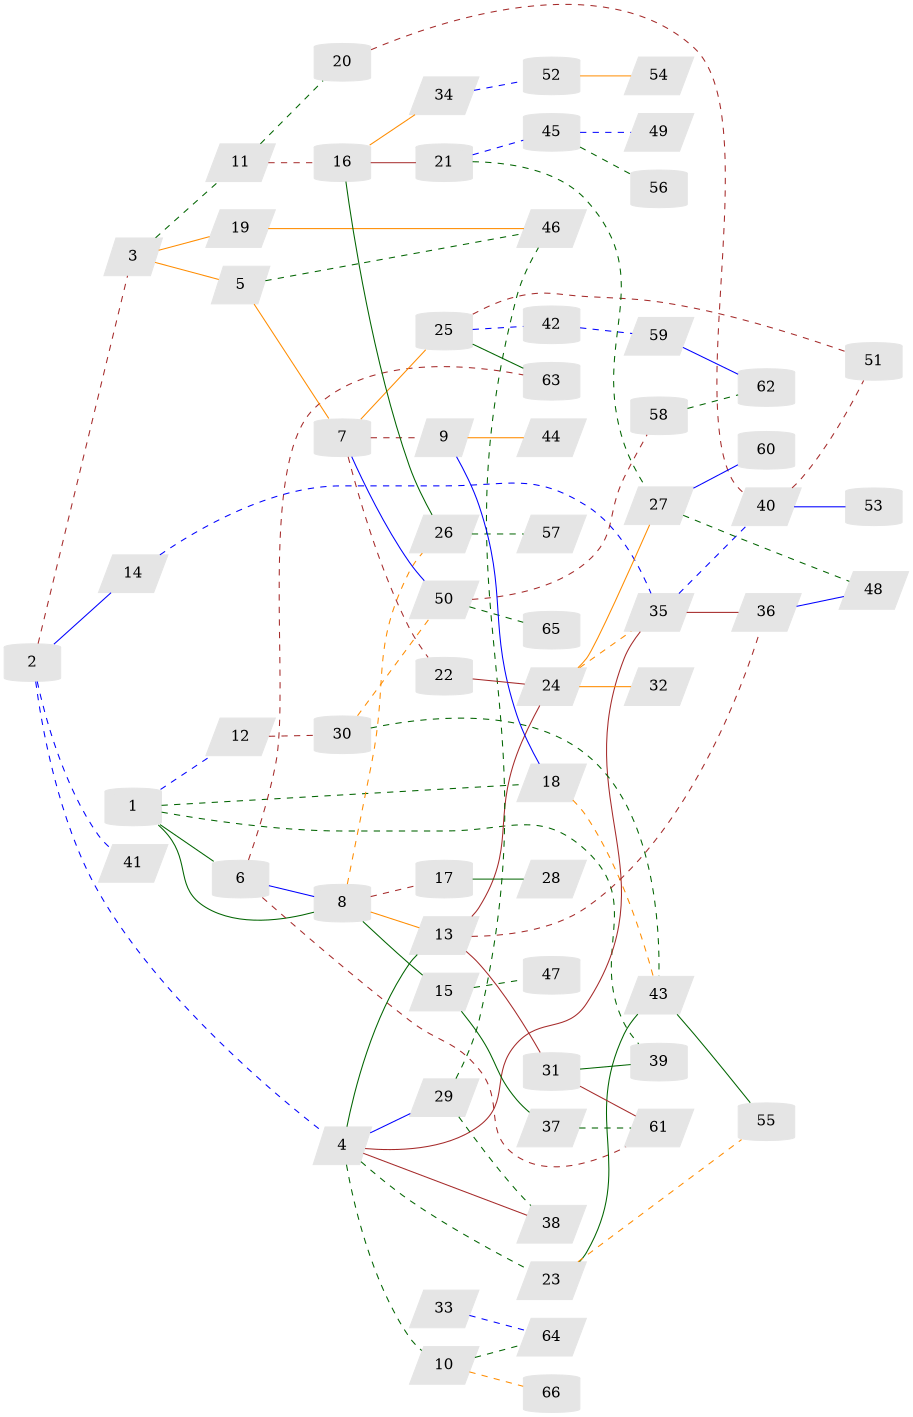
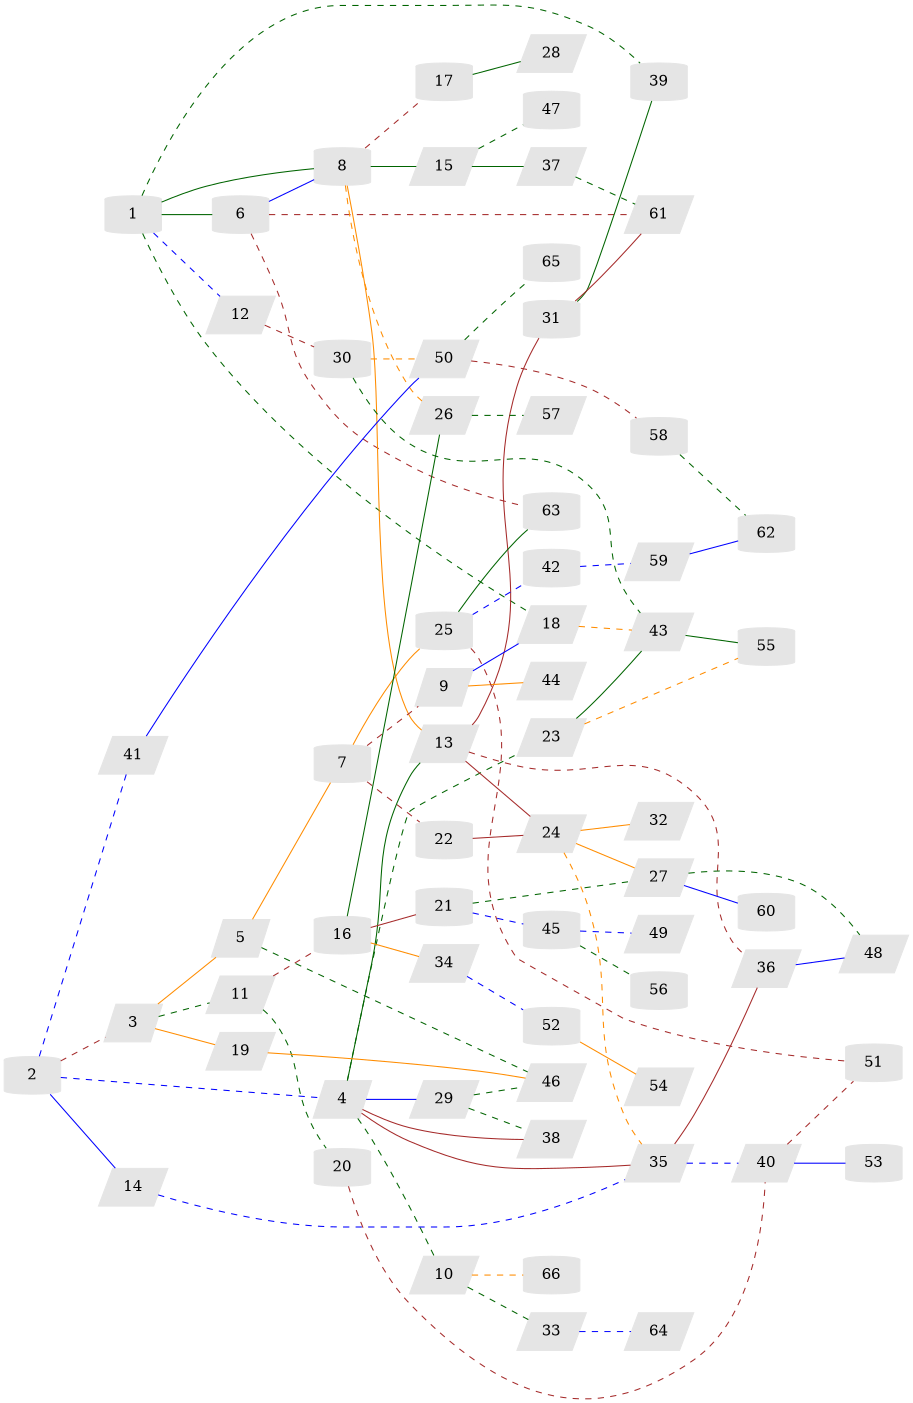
edge "7" -- "50": now "41" -- "50"
edge "64" -- "10": now "33" -- "10"
